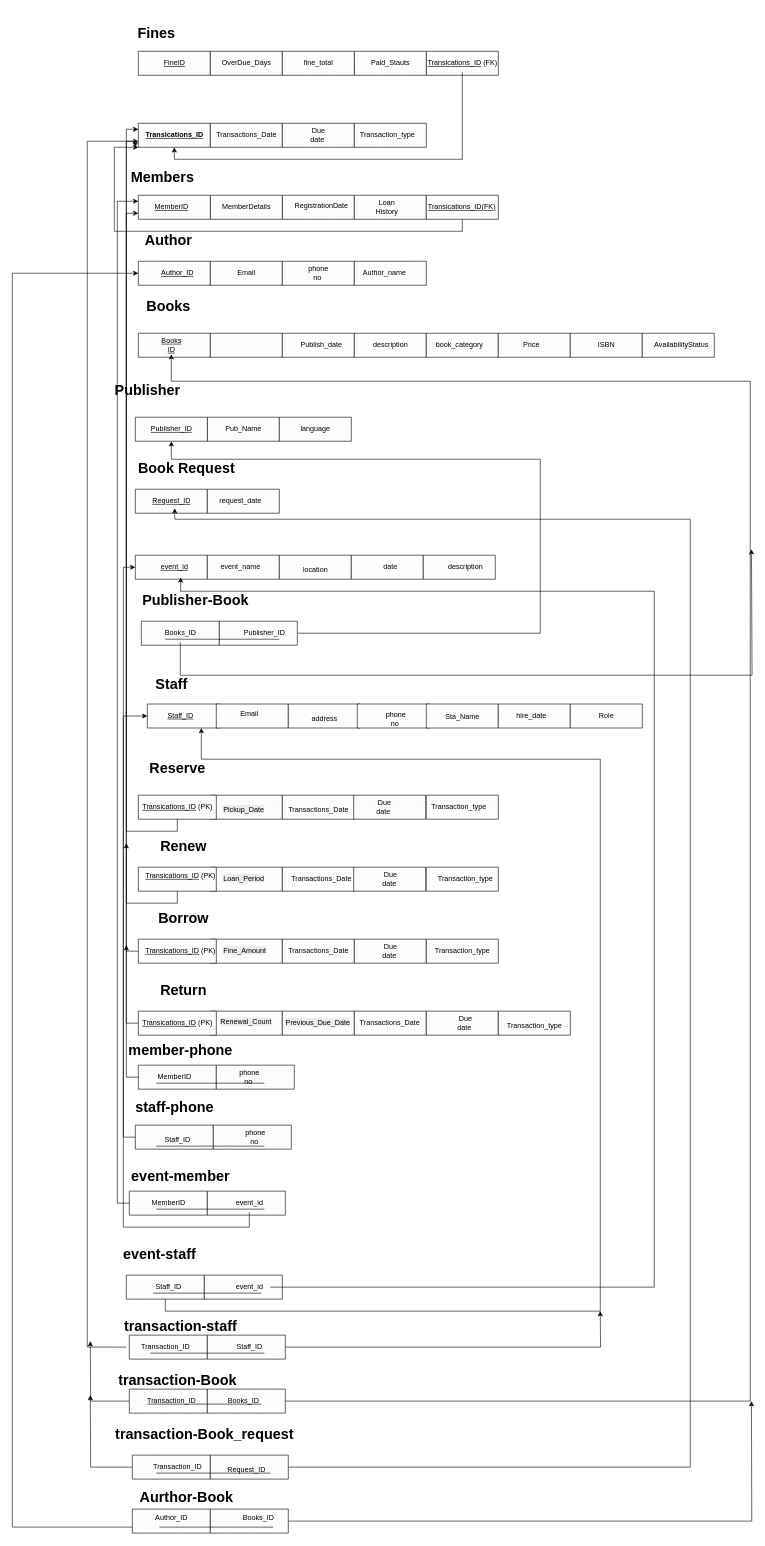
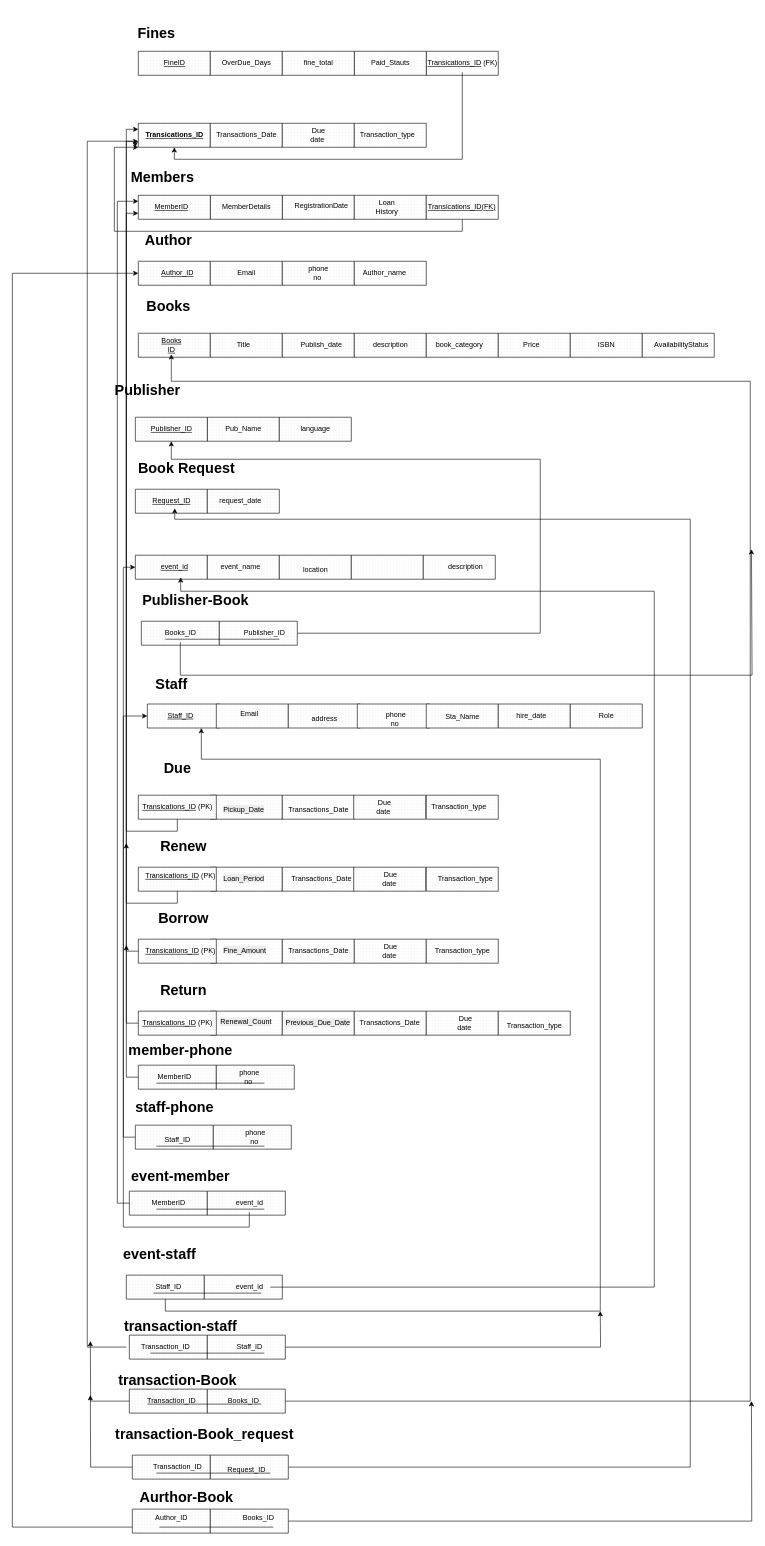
node "Title": added
node "date": removed
node "Reserve": label "Reserve" -> "Due"
